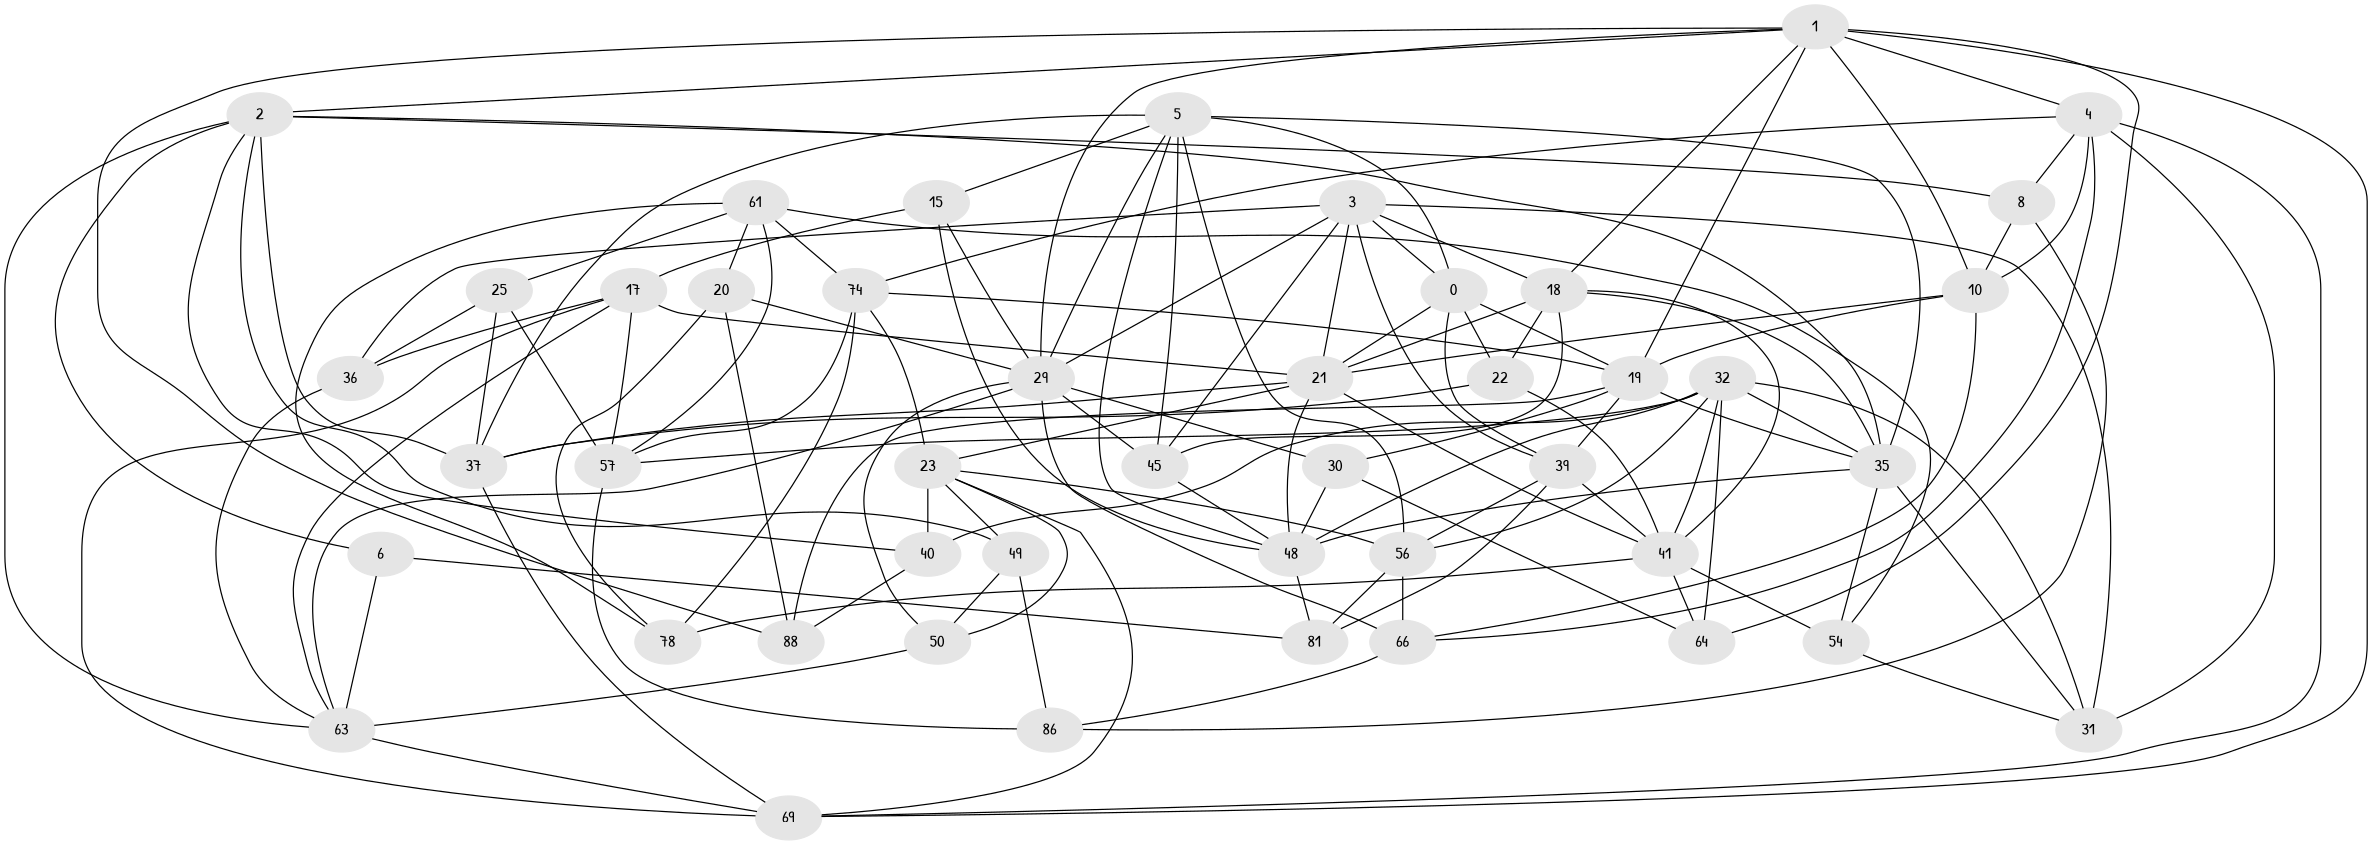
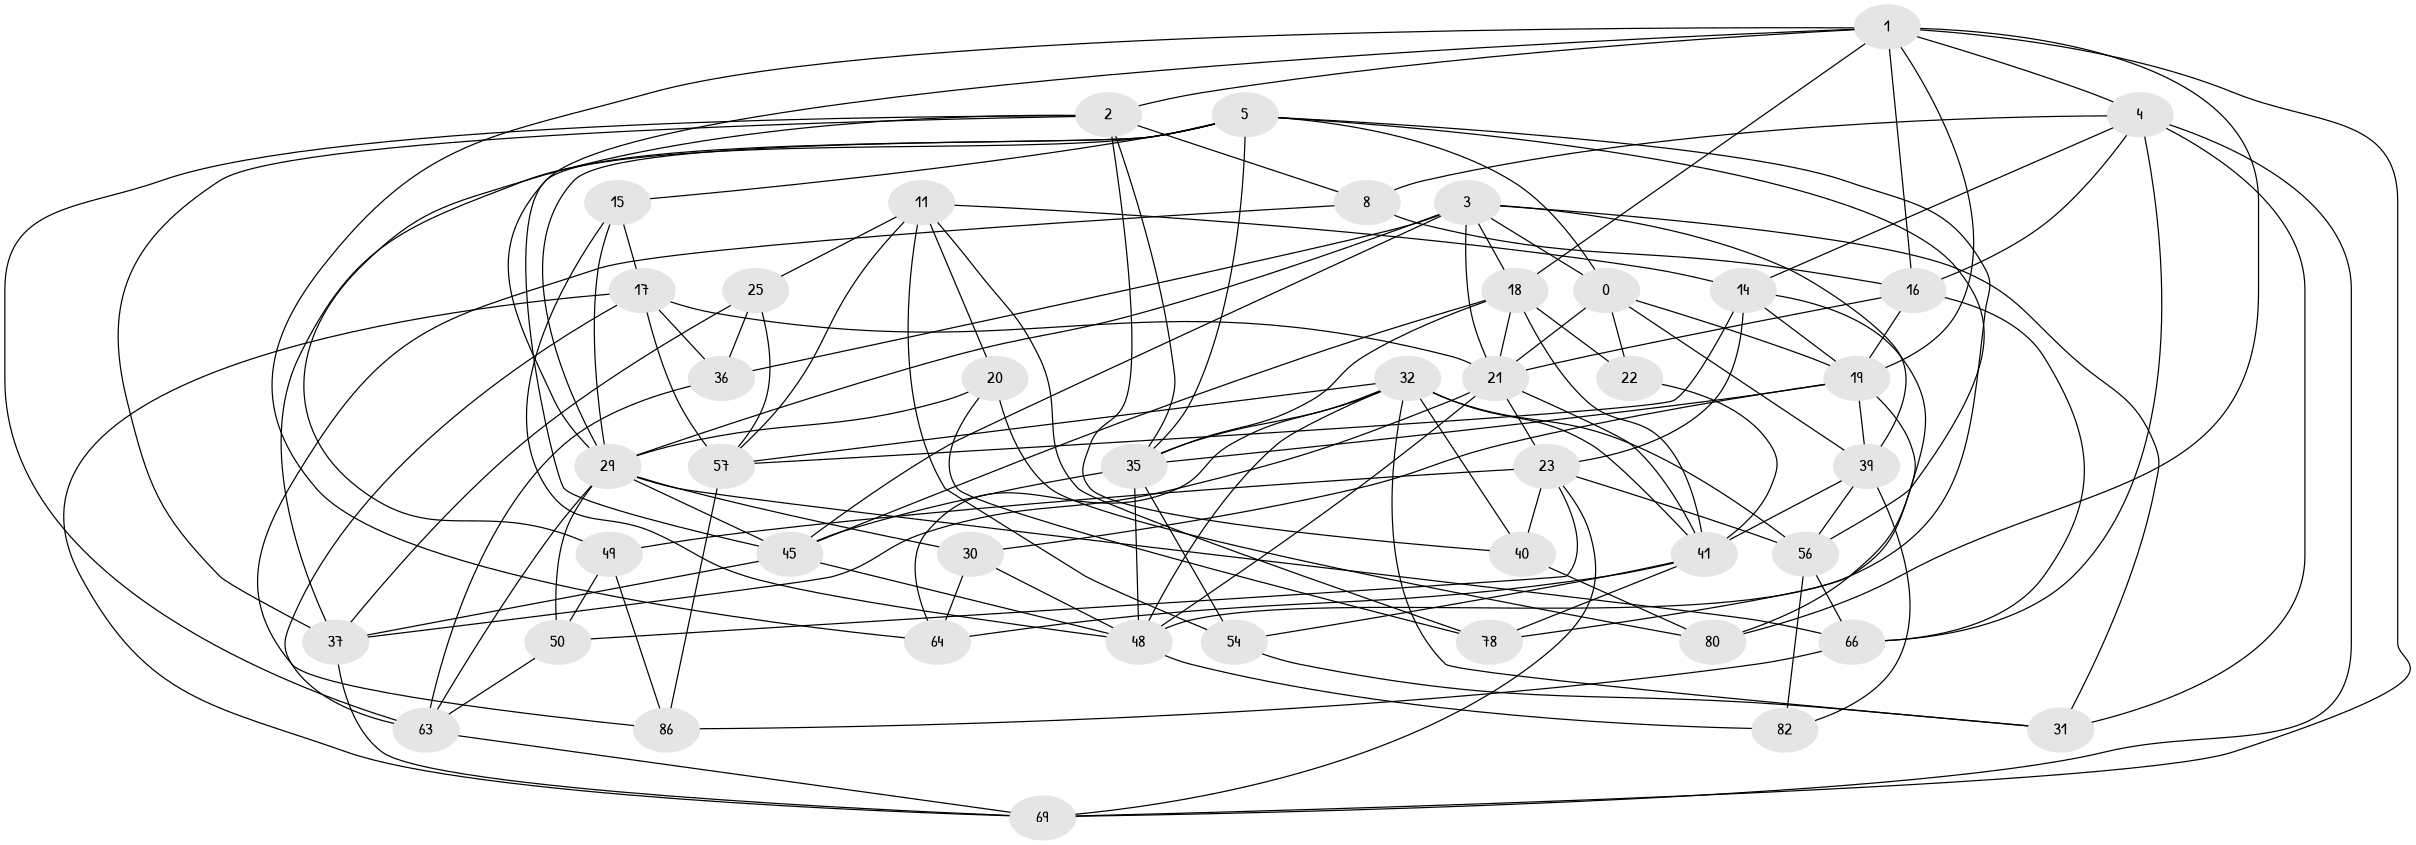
node "61": label "61" -> "11"
node "74": label "74" -> "14"
node "10": label "10" -> "16"
edge "22" -- "37": now "45" -- "37"
node "6": removed
edge "35" -- "31": now "35" -- "45"
node "88": label "88" -> "80"
node "81": label "81" -> "82"
